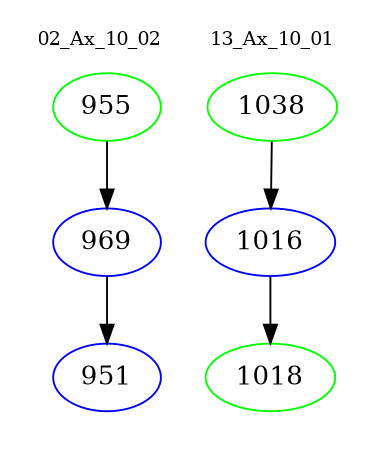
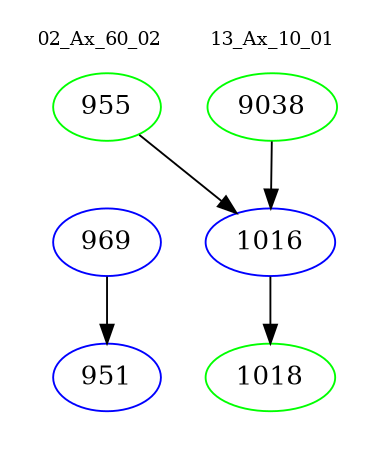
cluster "02_Ax_10_02": label "02_Ax_10_02" -> "02_Ax_60_02"
node "1038": label "1038" -> "9038"
edge "955" -> "969": now "955" -> "1016"
